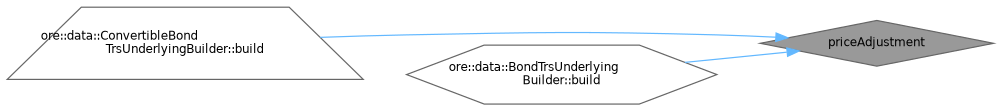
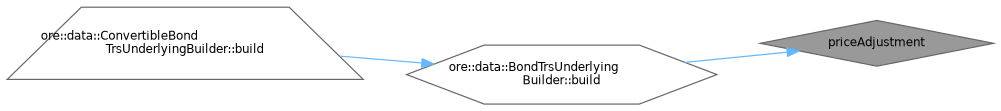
edge "ore::data::ConvertibleBond TrsUnderlyingBuilder::build" -> "priceAdjustment": now "ore::data::ConvertibleBond TrsUnderlyingBuilder::build" -> "ore::data::BondTrsUnderlying Builder::build"
